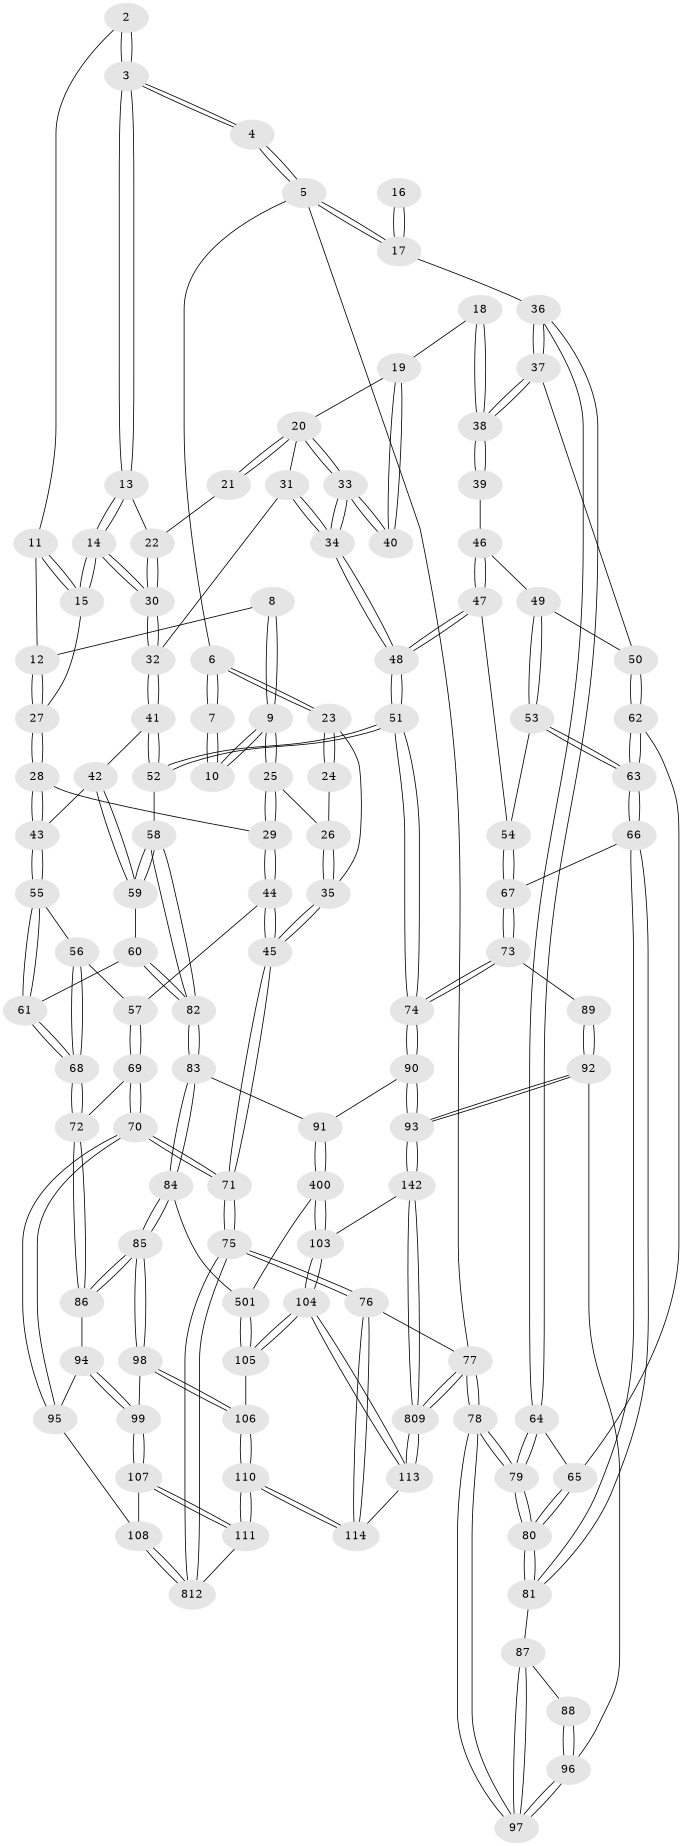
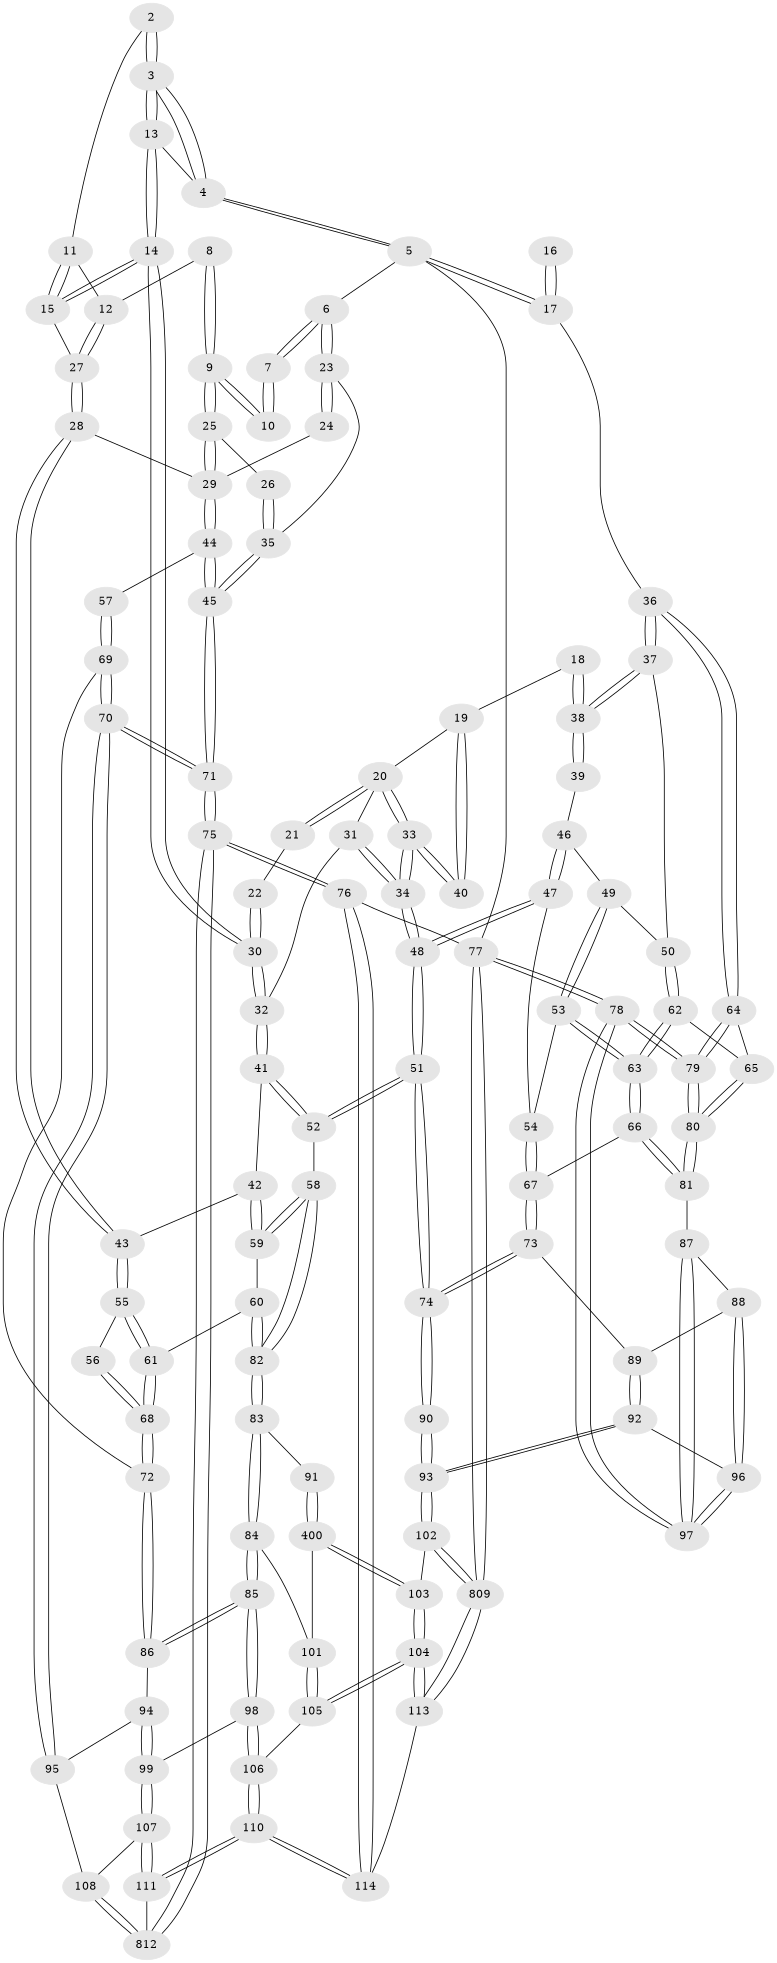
edge "13" -- "22": now "13" -- "4"
edge "24" -- "26": now "24" -- "29"
edge "56" -- "57": removed
edge "90" -- "91": removed
node "142": label "142" -> "102"
node "501": label "501" -> "101"
edge "88" -- "89": added
